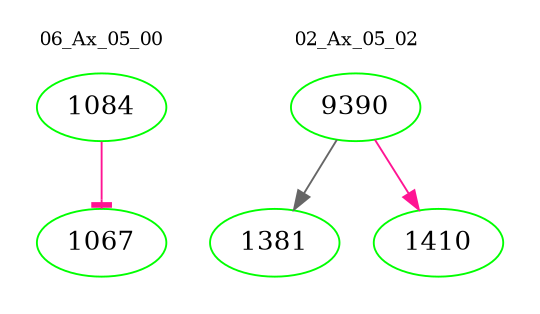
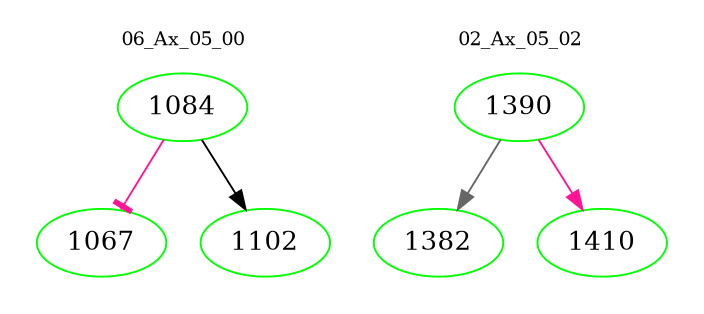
node "9390": label "9390" -> "1390"
node "1102": added
node "1381": label "1381" -> "1382"
